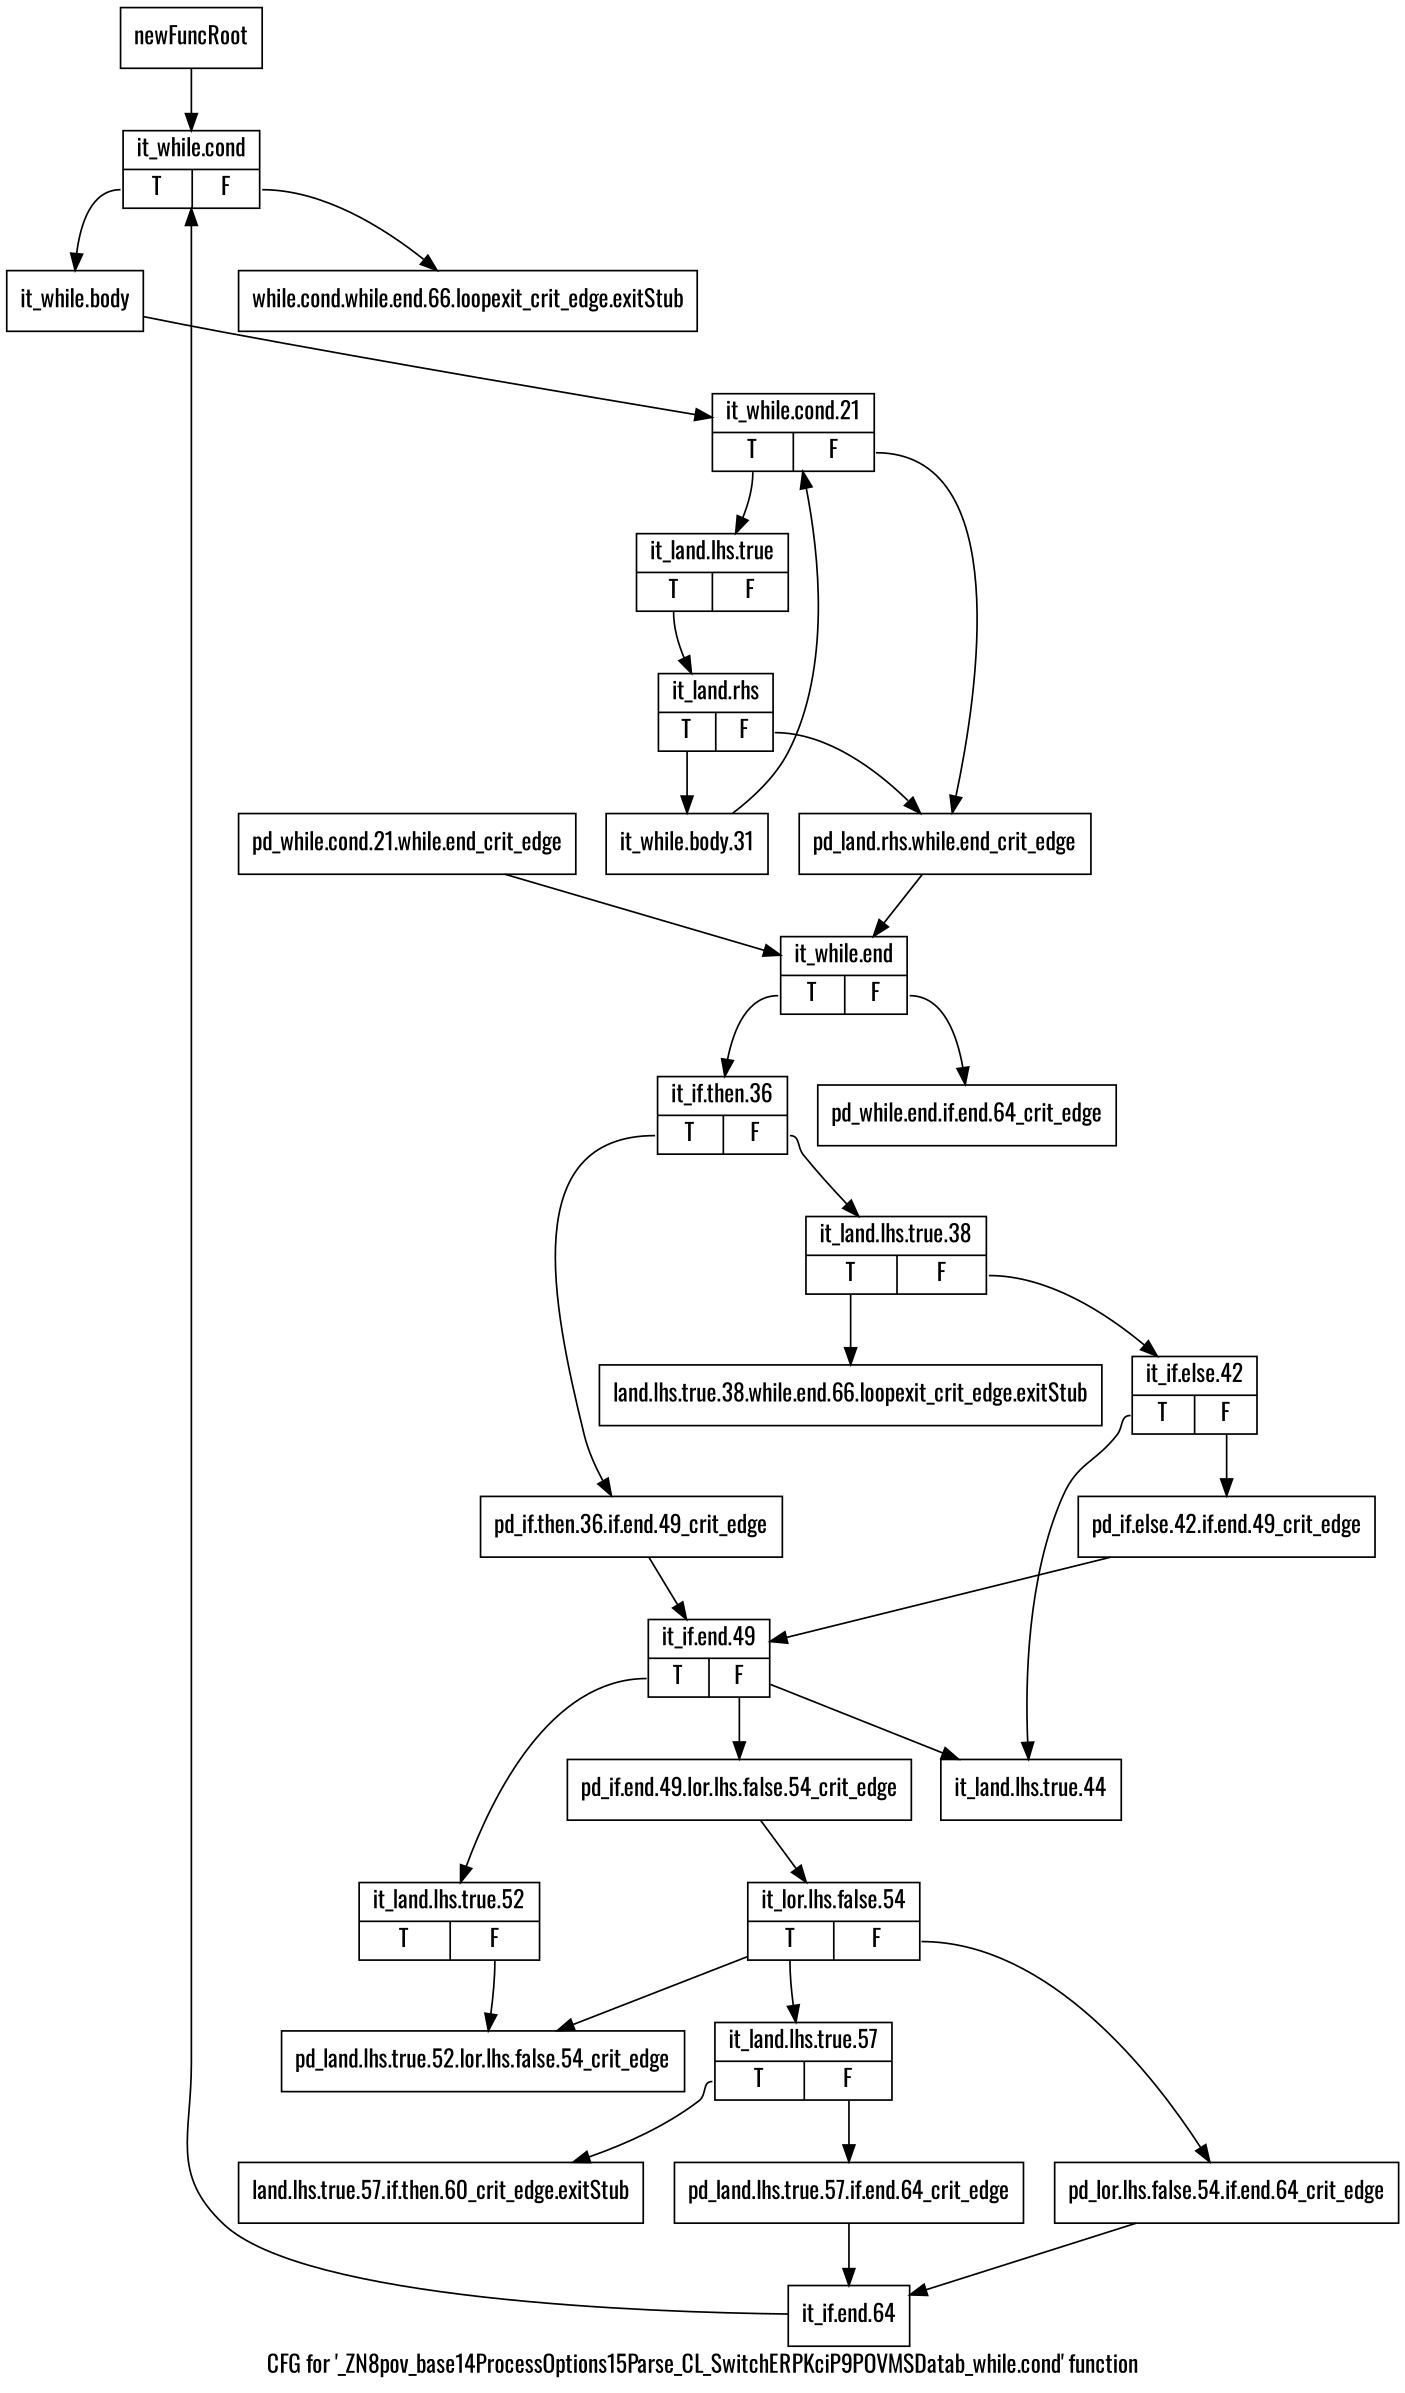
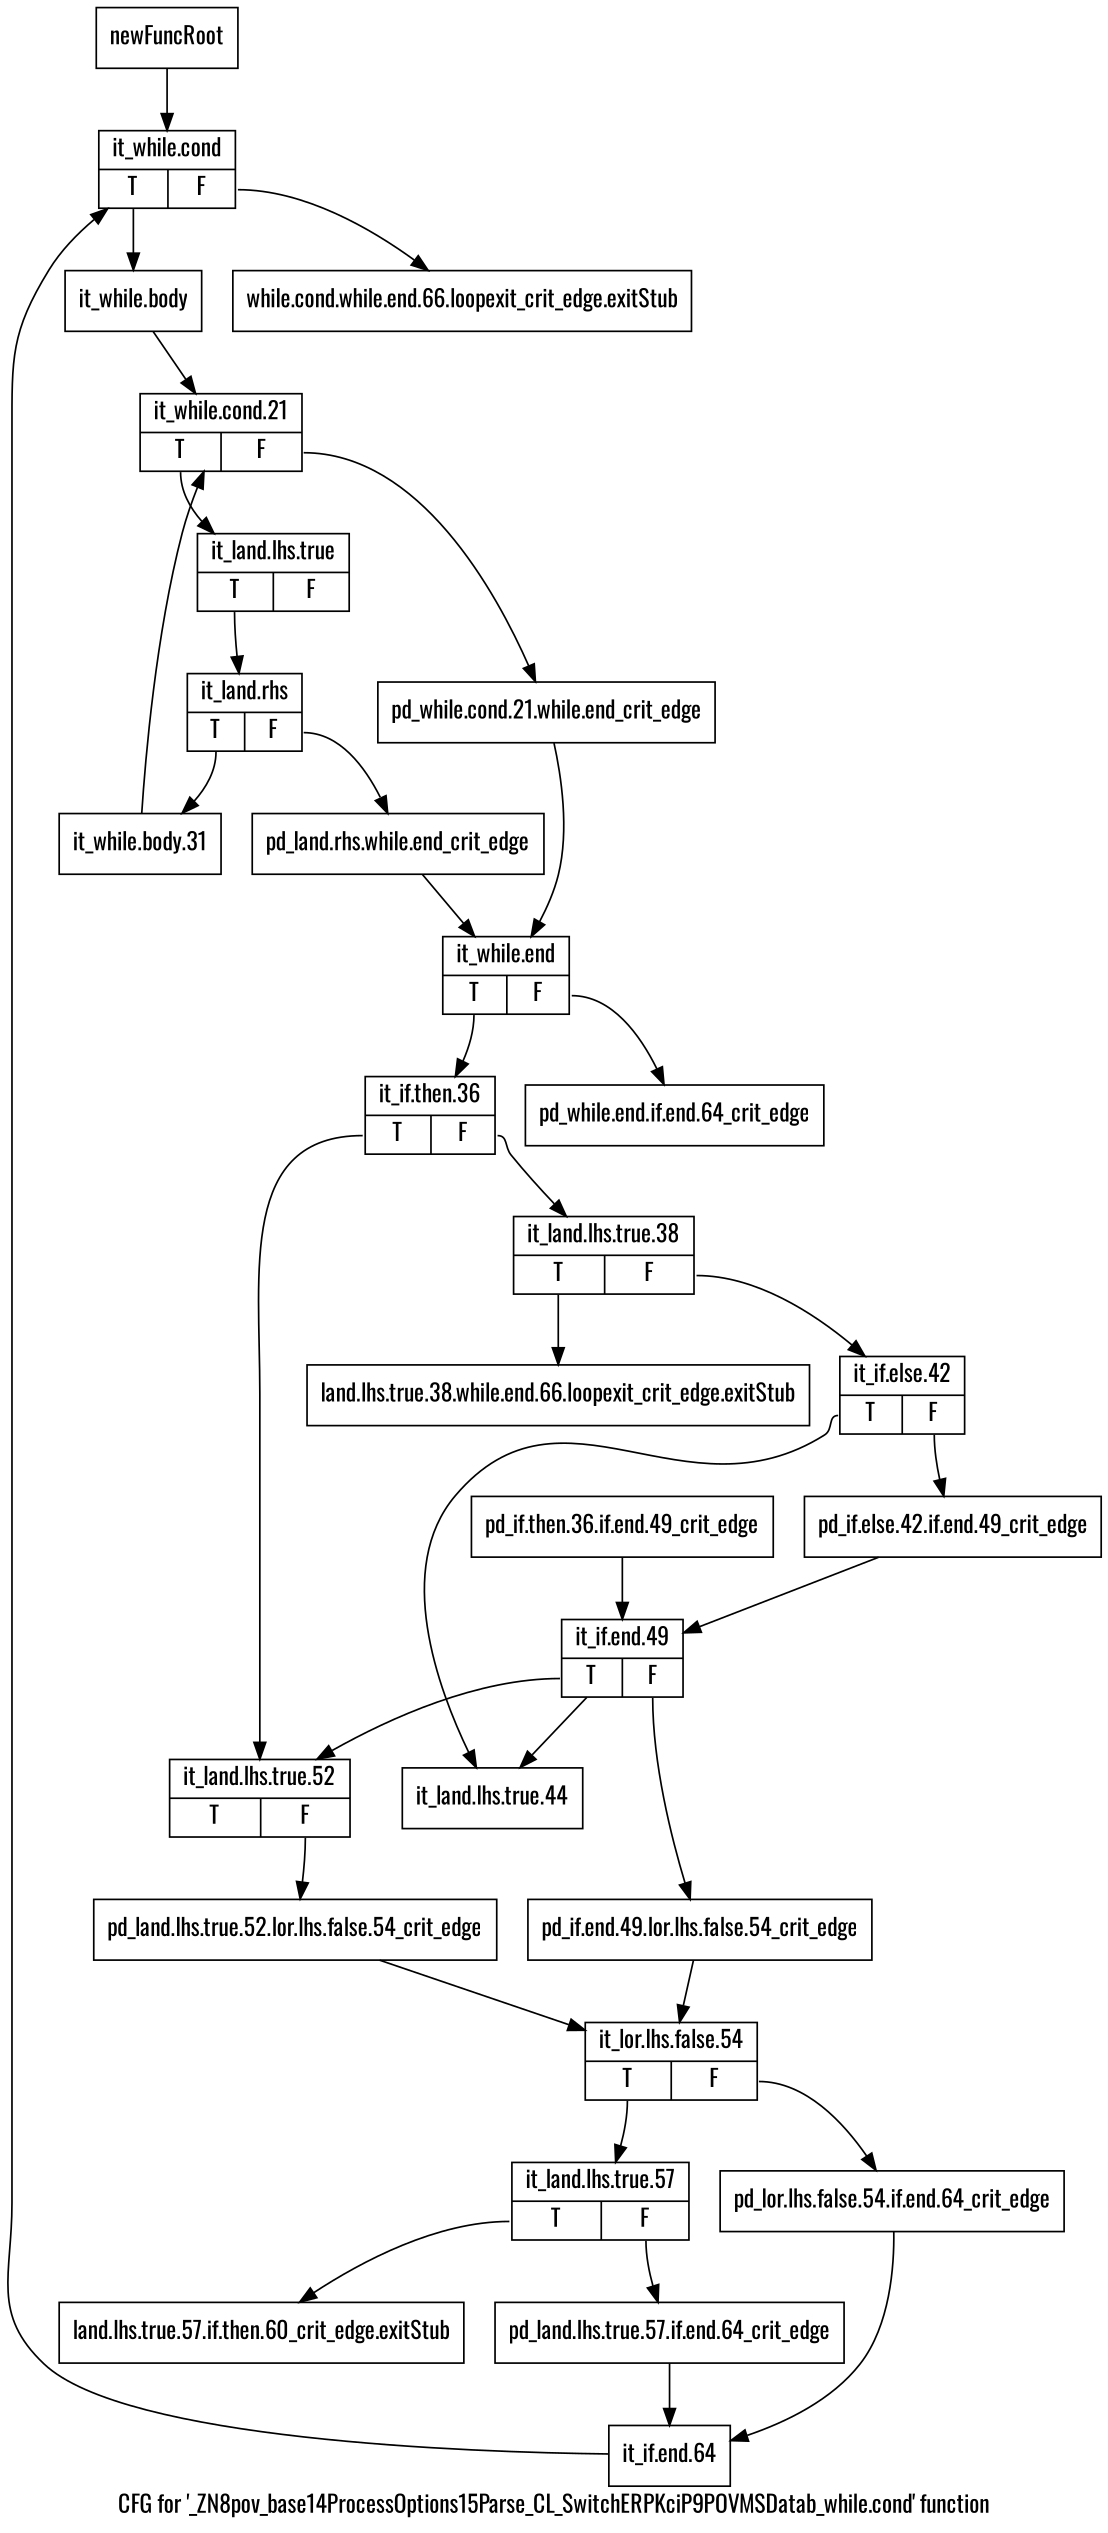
edge "it_while.cond.21" -> "pd_land.rhs.while.end_crit_edge": now "it_while.cond.21" -> "pd_while.cond.21.while.end_crit_edge"
edge "it_if.then.36" -> "pd_if.then.36.if.end.49_crit_edge": now "it_if.then.36" -> "it_land.lhs.true.52"
edge "it_lor.lhs.false.54" -> "pd_land.lhs.true.52.lor.lhs.false.54_crit_edge": reversed
